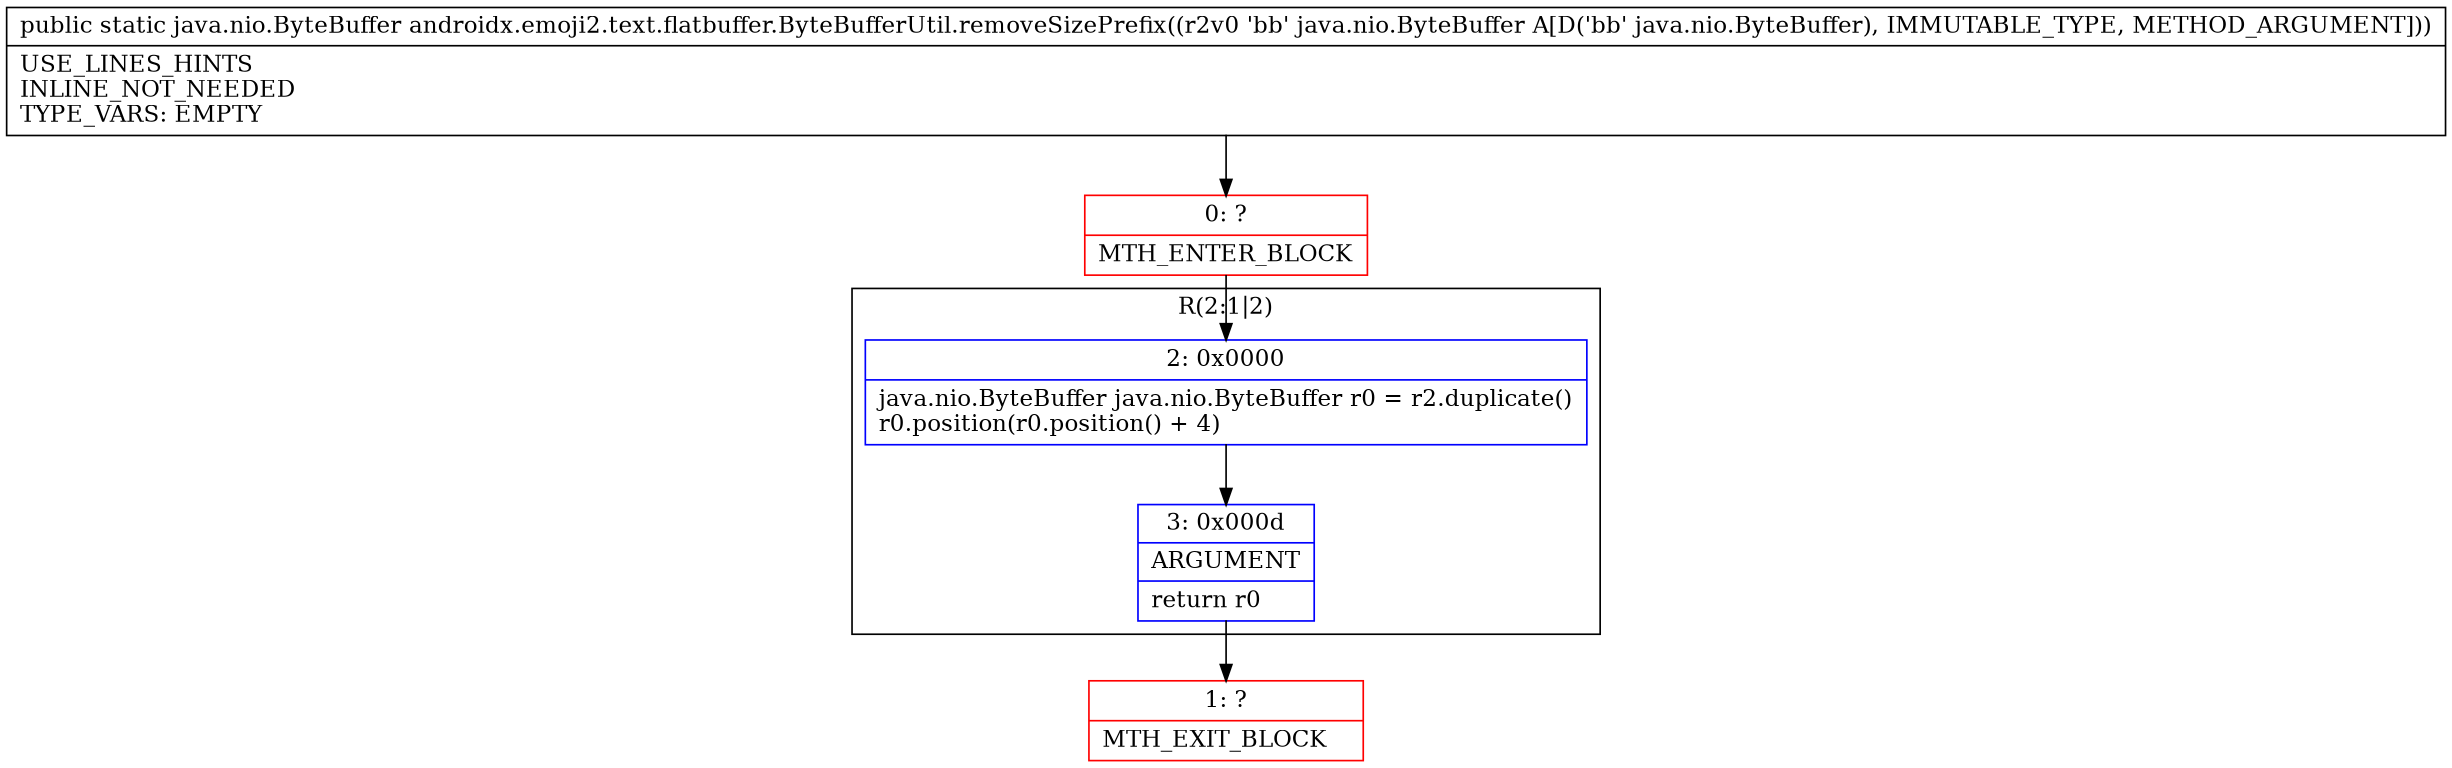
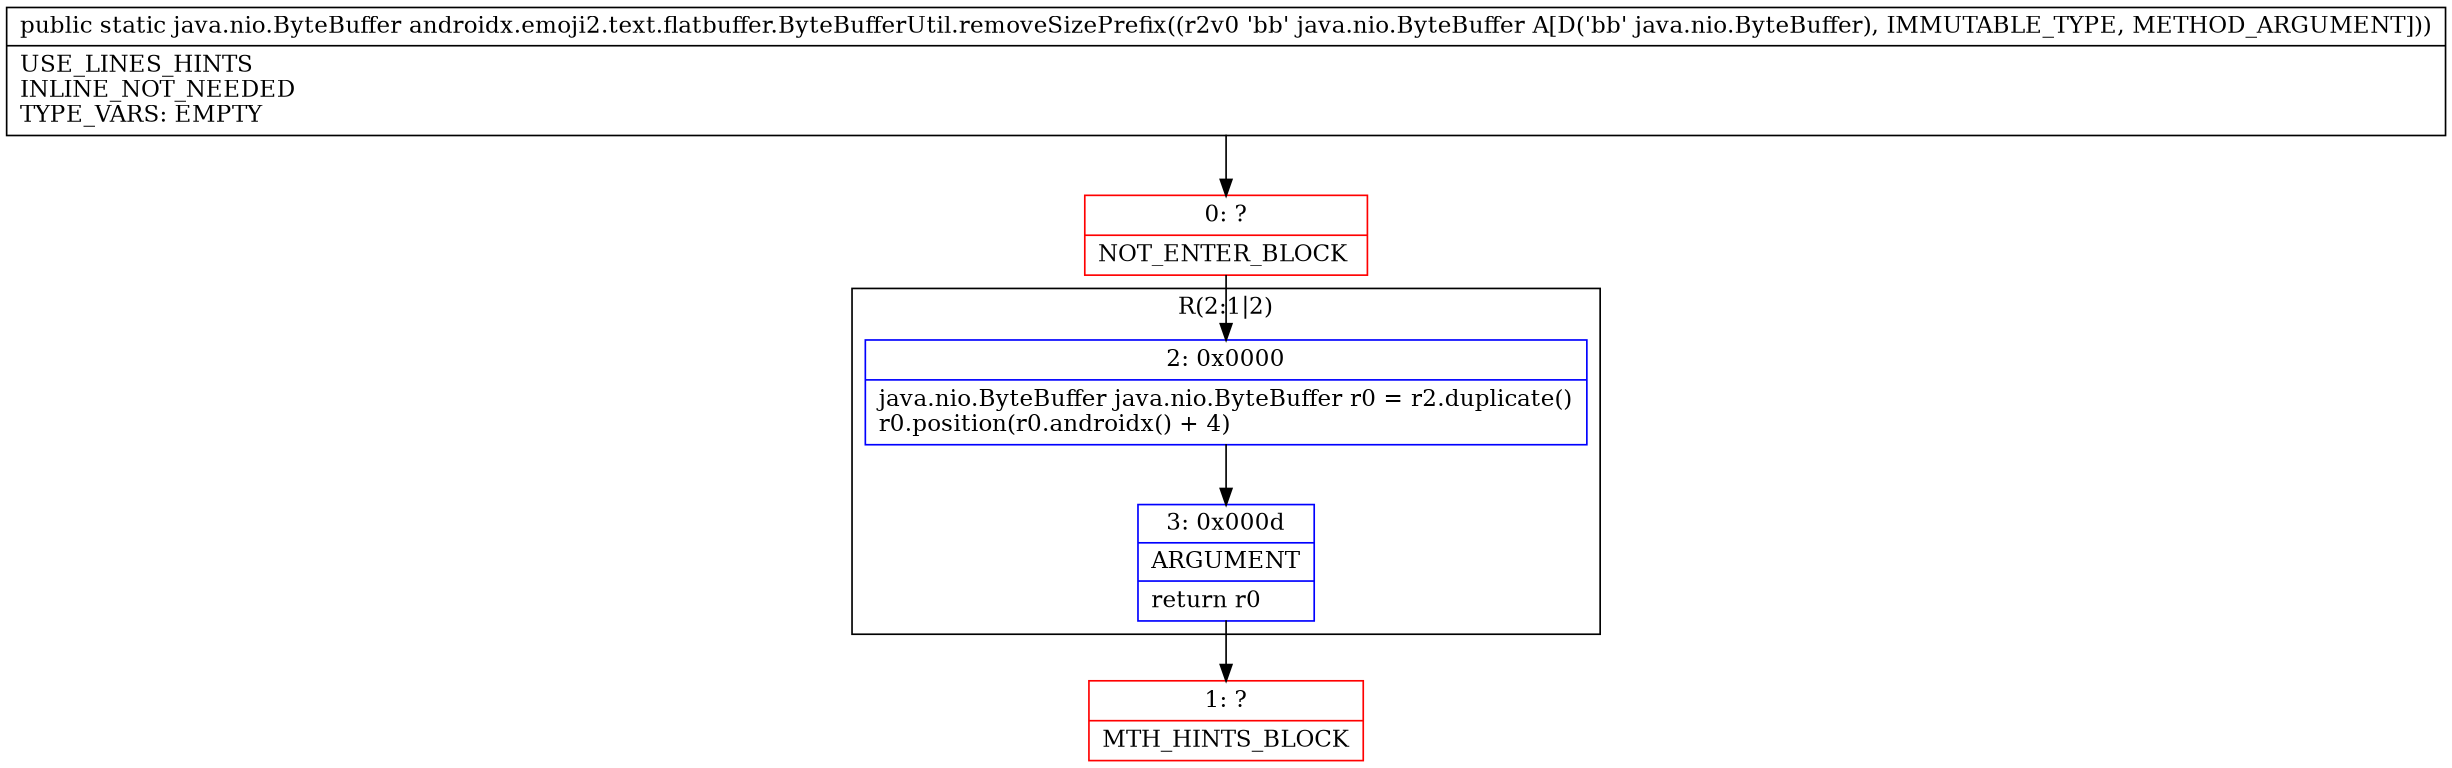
node "0: ?": text "MTH_ENTER_BLOCK" -> "NOT_ENTER_BLOCK"
node "2: 0x0000": text "r0.position(r0.position() + 4)" -> "r0.position(r0.androidx() + 4)"
node "1: ?": text "MTH_EXIT_BLOCK" -> "MTH_HINTS_BLOCK"
